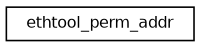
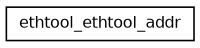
node "ethtool_perm_addr": label "ethtool_perm_addr" -> "ethtool_ethtool_addr"
